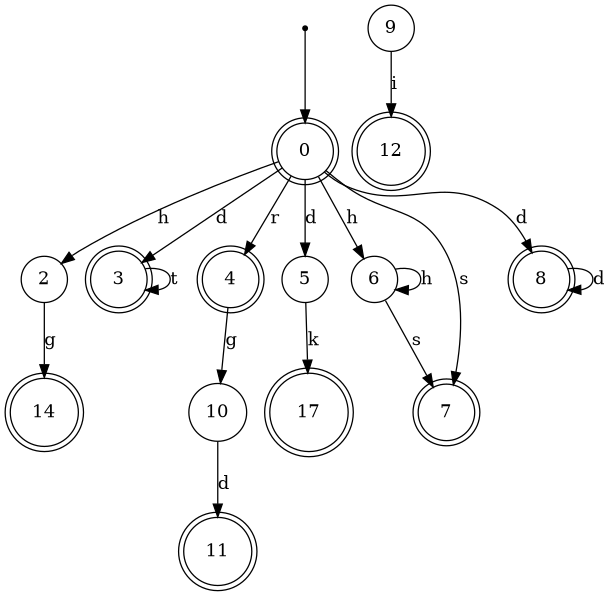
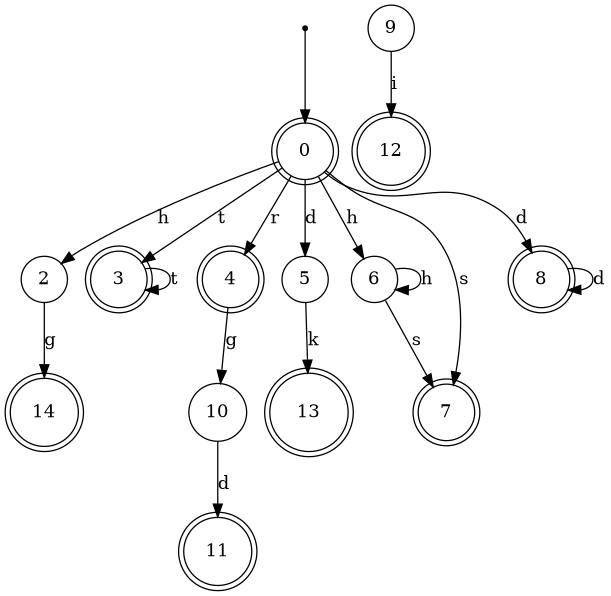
edge "0" -> "3": label "d" -> "t"
node "17": label "17" -> "13"
